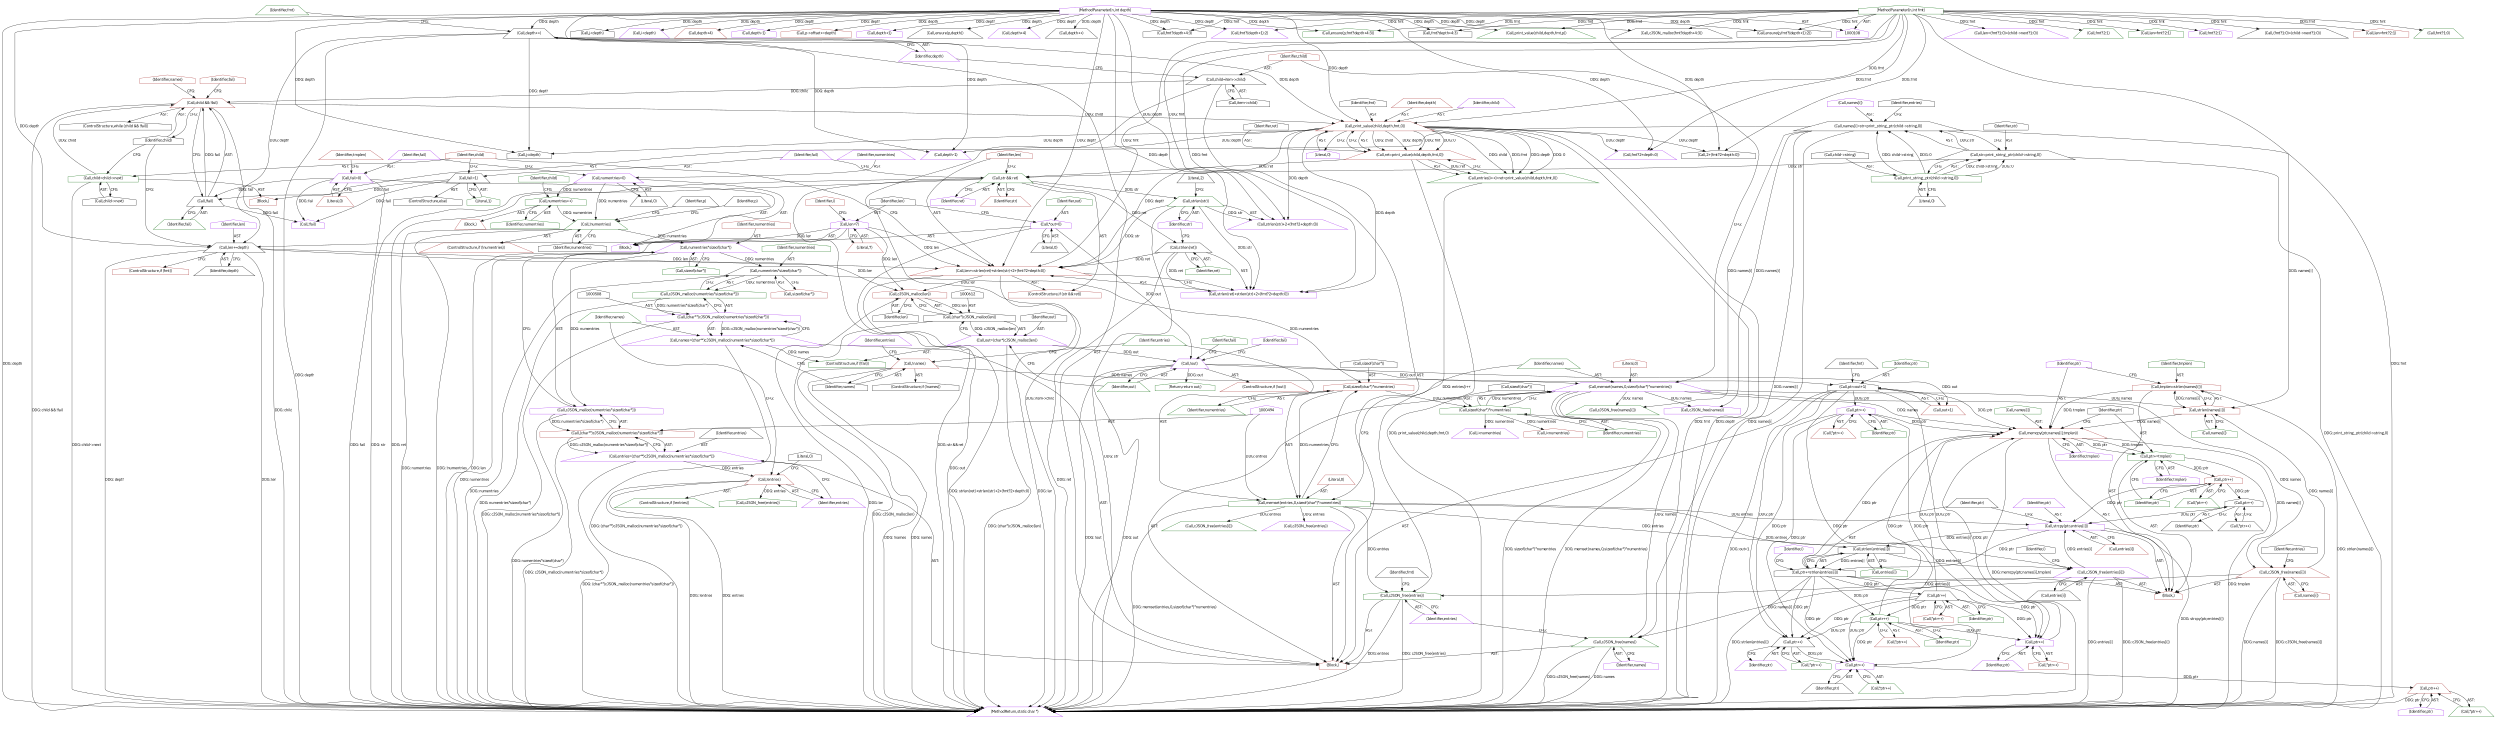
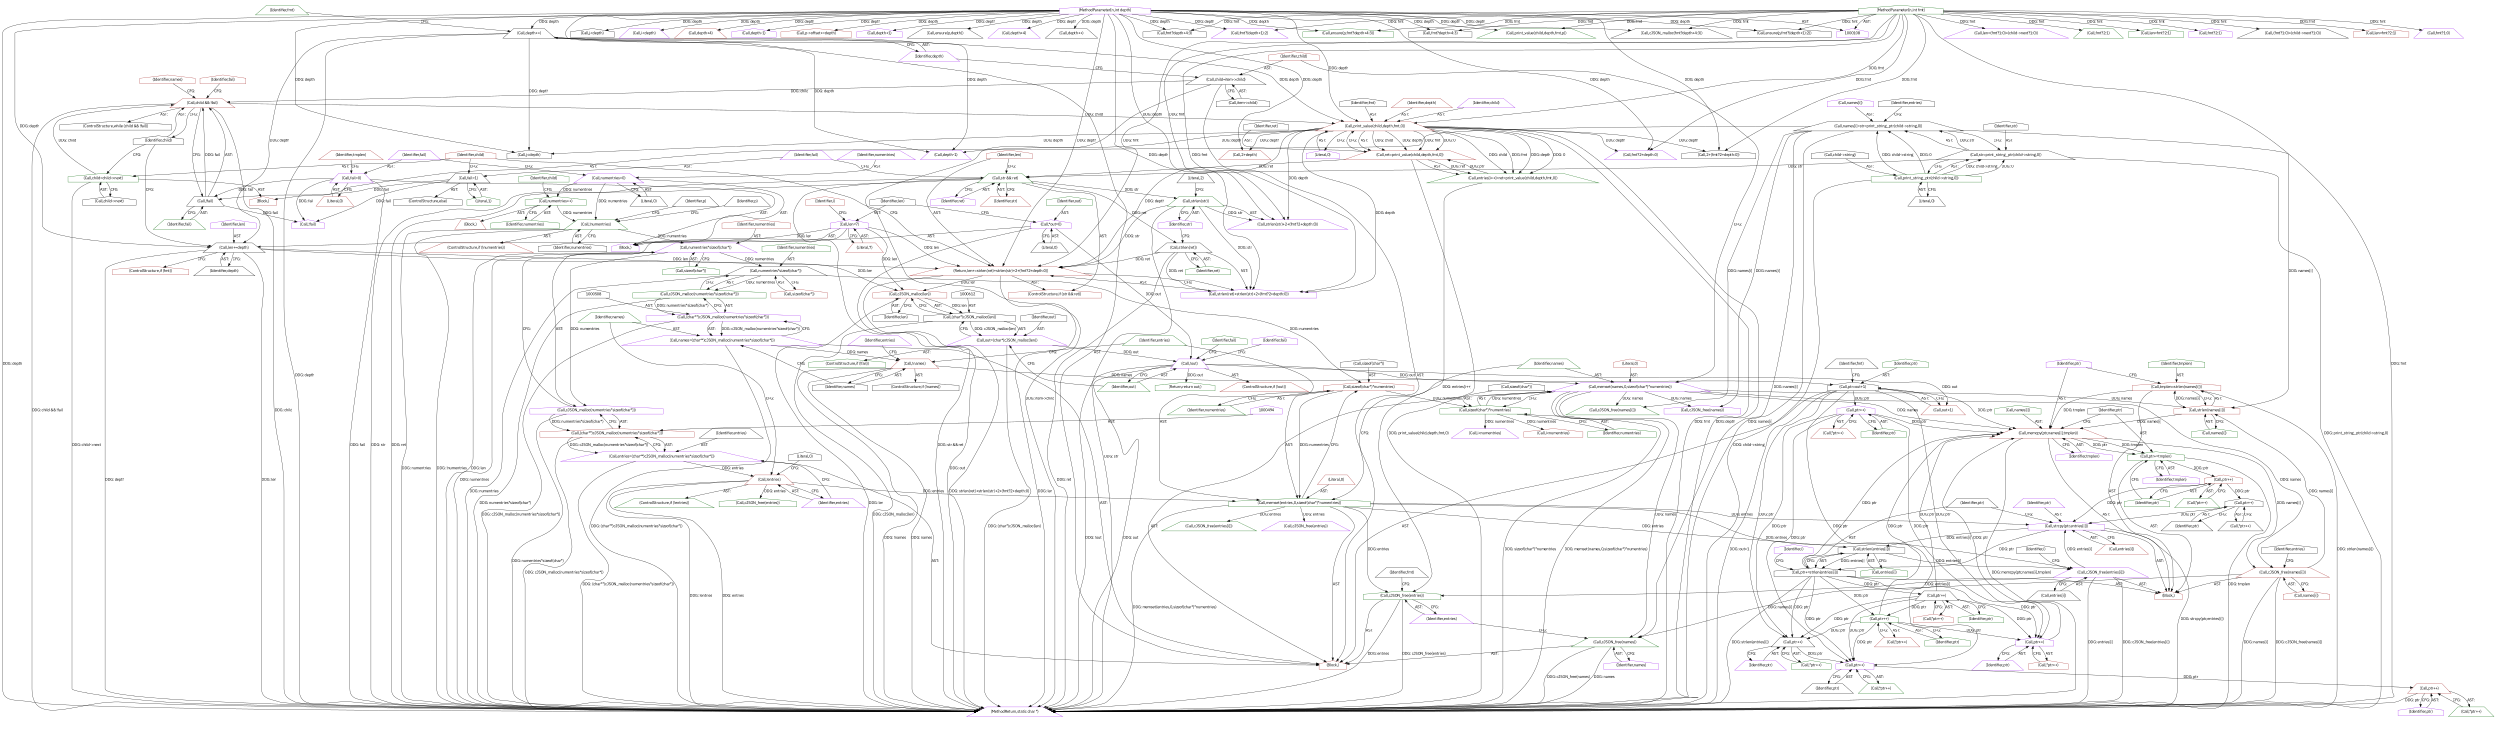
node "(Call,fmt?1:0)": color darkgreen -> purple
node "(Call,2+depth)": added
edge "(Call,entries[i++]=ret=print_value(child,depth,fmt,0))" -> "(Call,ret=print_value(child,depth,fmt,0))": label "CFG: " -> "DDG: ptr"
node "(Call,len+=strlen(ret)+strlen(str)+2+(fmt?2+depth:0))": label "(Call,len+=strlen(ret)+strlen(str)+2+(fmt?2+depth:0))" -> "(Return,len+=strlen(ret)+strlen(str)+2+(fmt?2+depth:0))"
edge "(Call,names=(char**)cJSON_malloc(numentries*sizeof(char*)))" -> "(ControlStructure,if (!fail))": now "(Call,names=(char**)cJSON_malloc(numentries*sizeof(char*)))" -> "(Call,!names)"
edge "1000494" -> "(Call,memset(entries,0,sizeof(char*)*numentries))": now "(Call,!entries)" -> "(Call,memset(entries,0,sizeof(char*)*numentries))"
edge "(Call,print_string_ptr(child->string,0))" -> "(MethodReturn,static char *)": added, label "DDG: child->string"
